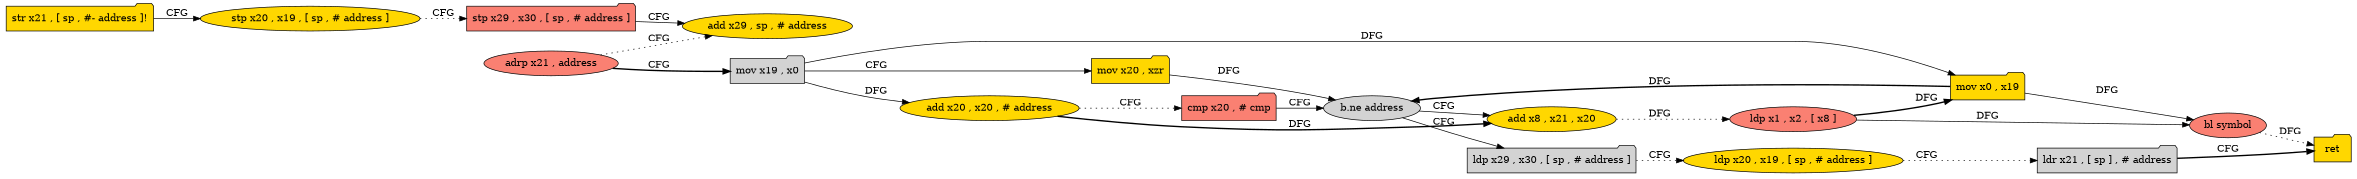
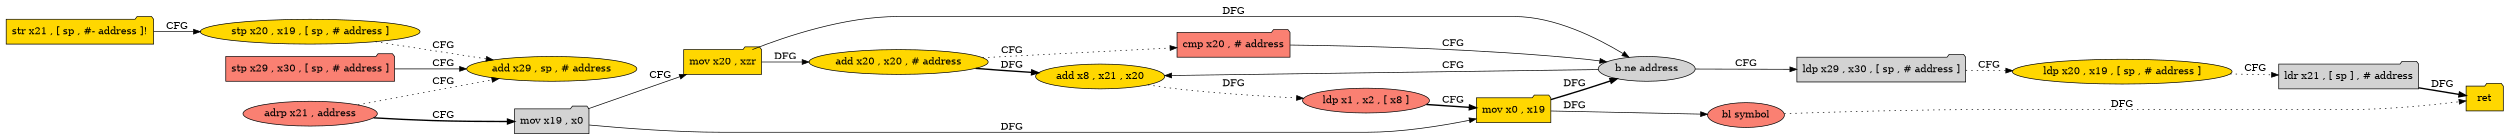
edge "stp x20 , x19 , [ sp , # address ]" -> "stp x29 , x30 , [ sp , # address ]": now "stp x20 , x19 , [ sp , # address ]" -> "add x29 , sp , # address"
edge "mov x19 , x0" -> "add x20 , x20 , # address": now "mov x20 , xzr" -> "add x20 , x20 , # address"
edge "ldp x1 , x2 , [ x8 ]" -> "mov x0 , x19": label "DFG" -> "CFG"
node "cmp x20 , # cmp": label "cmp x20 , # cmp" -> "cmp x20 , # address"
edge "ldp x1 , x2 , [ x8 ]" -> "bl symbol": removed, label "DFG"
edge "ldr x21 , [ sp ] , # address" -> "ret": label "CFG" -> "DFG"
